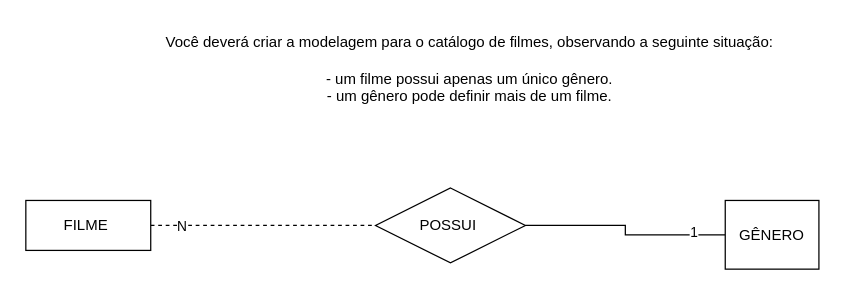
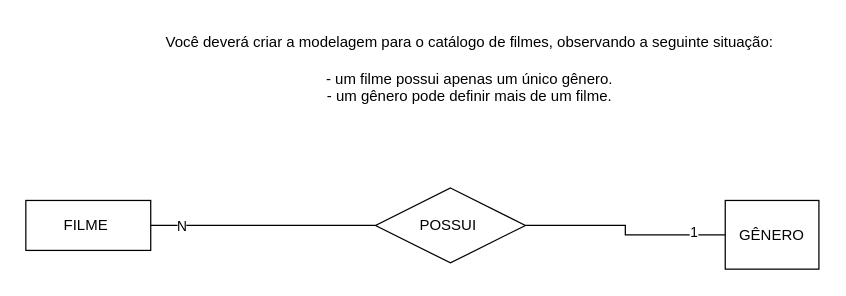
edge "FILME" -- "POSSUI": style dashed -> solid
